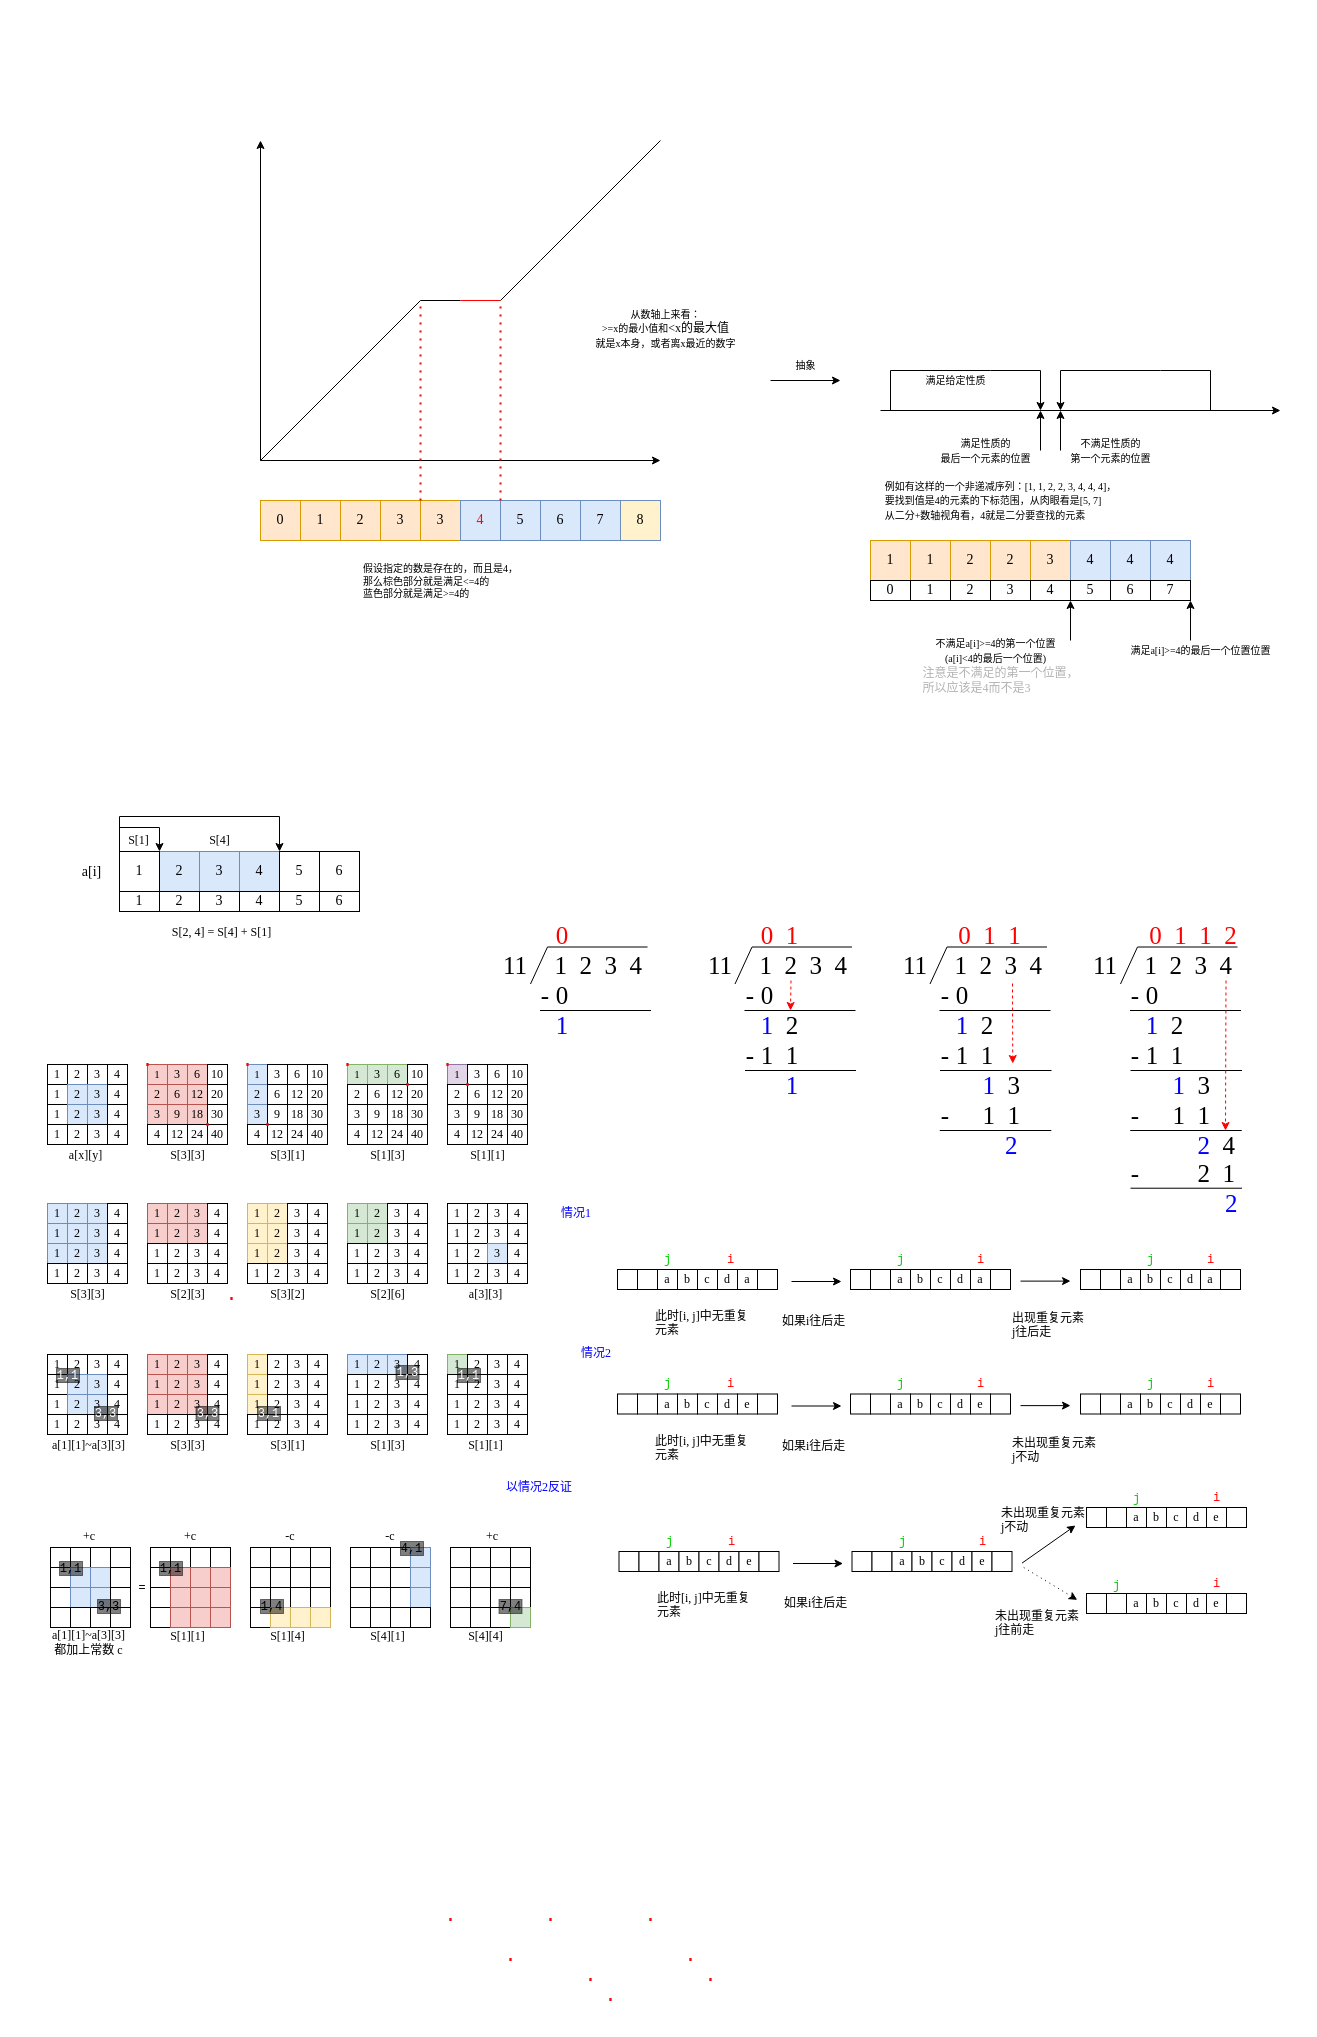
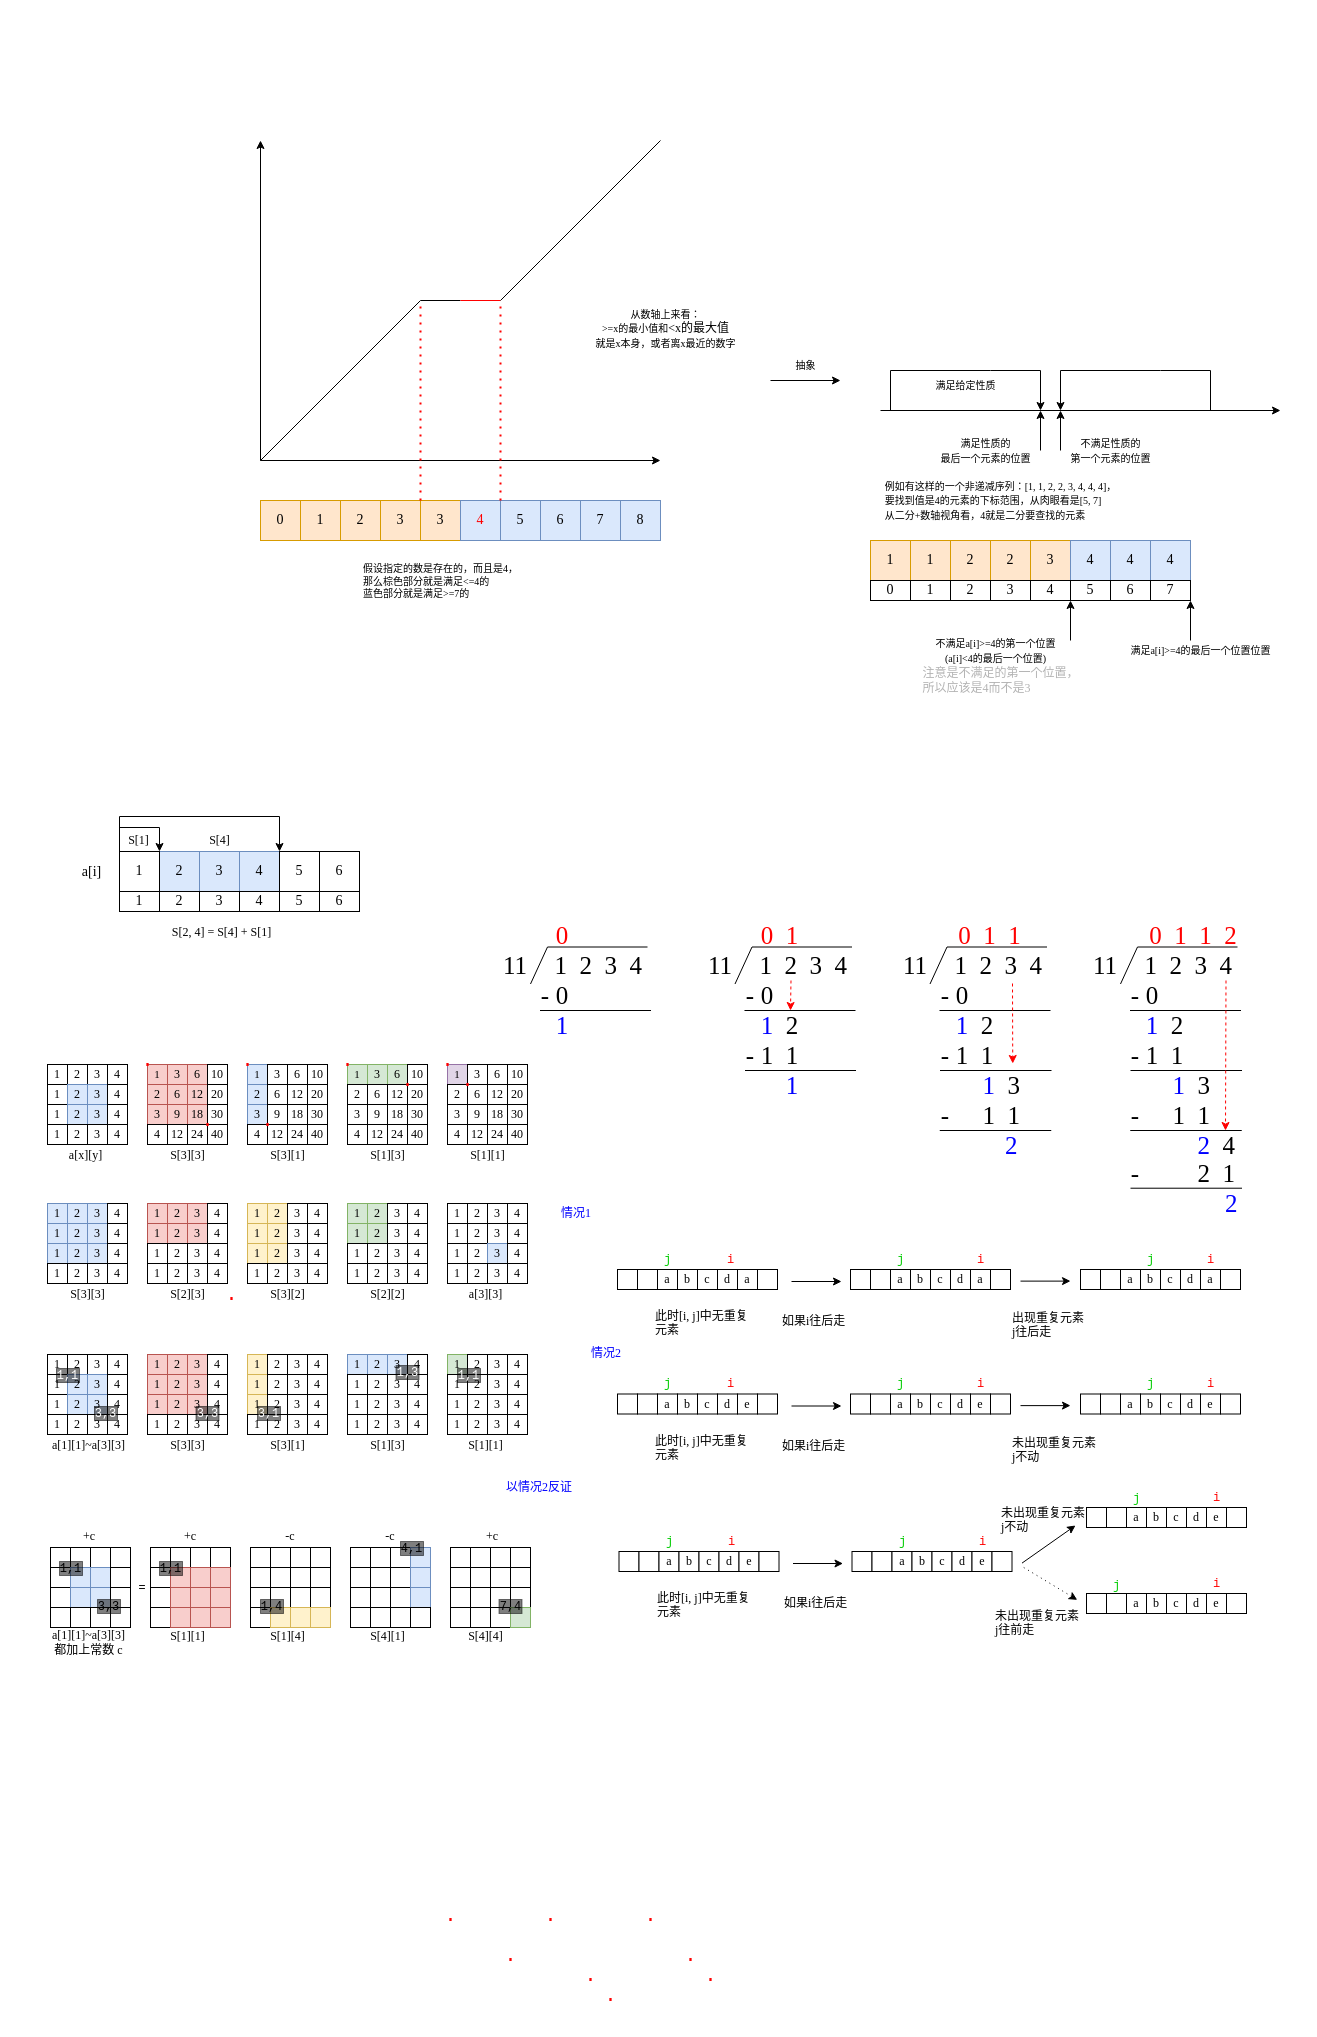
node "满足给定性质": moved (956, 381) -> (966, 386)
node "8": fillcolor #fff2cc -> #dae8fc
node "假设指定的数是存在的，而且是4， 那么棕色部分就是满足<=4的 蓝色部分就是满足>=4的": label "假设指定的数是存在的，而且是4， 那么棕色部分就是满足<=4的 蓝色部分就是满足>=4的" -> "假设指定的数是存在的，而且是4， 那么棕色部分就是满足<=4的 蓝色部分就是满足>=7的"
node "S[2][6]": label "S[2][6]" -> "S[2][2]"
node "情况2": moved (604, 1352) -> (614, 1352)
